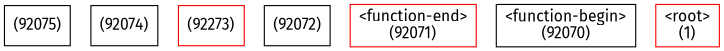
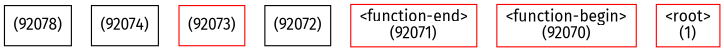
node "(92075)": label "(92075)" -> "(92078)"
node "(92273)": label "(92273)" -> "(92073)"
node "<function-begin> (92070)": color black -> red
